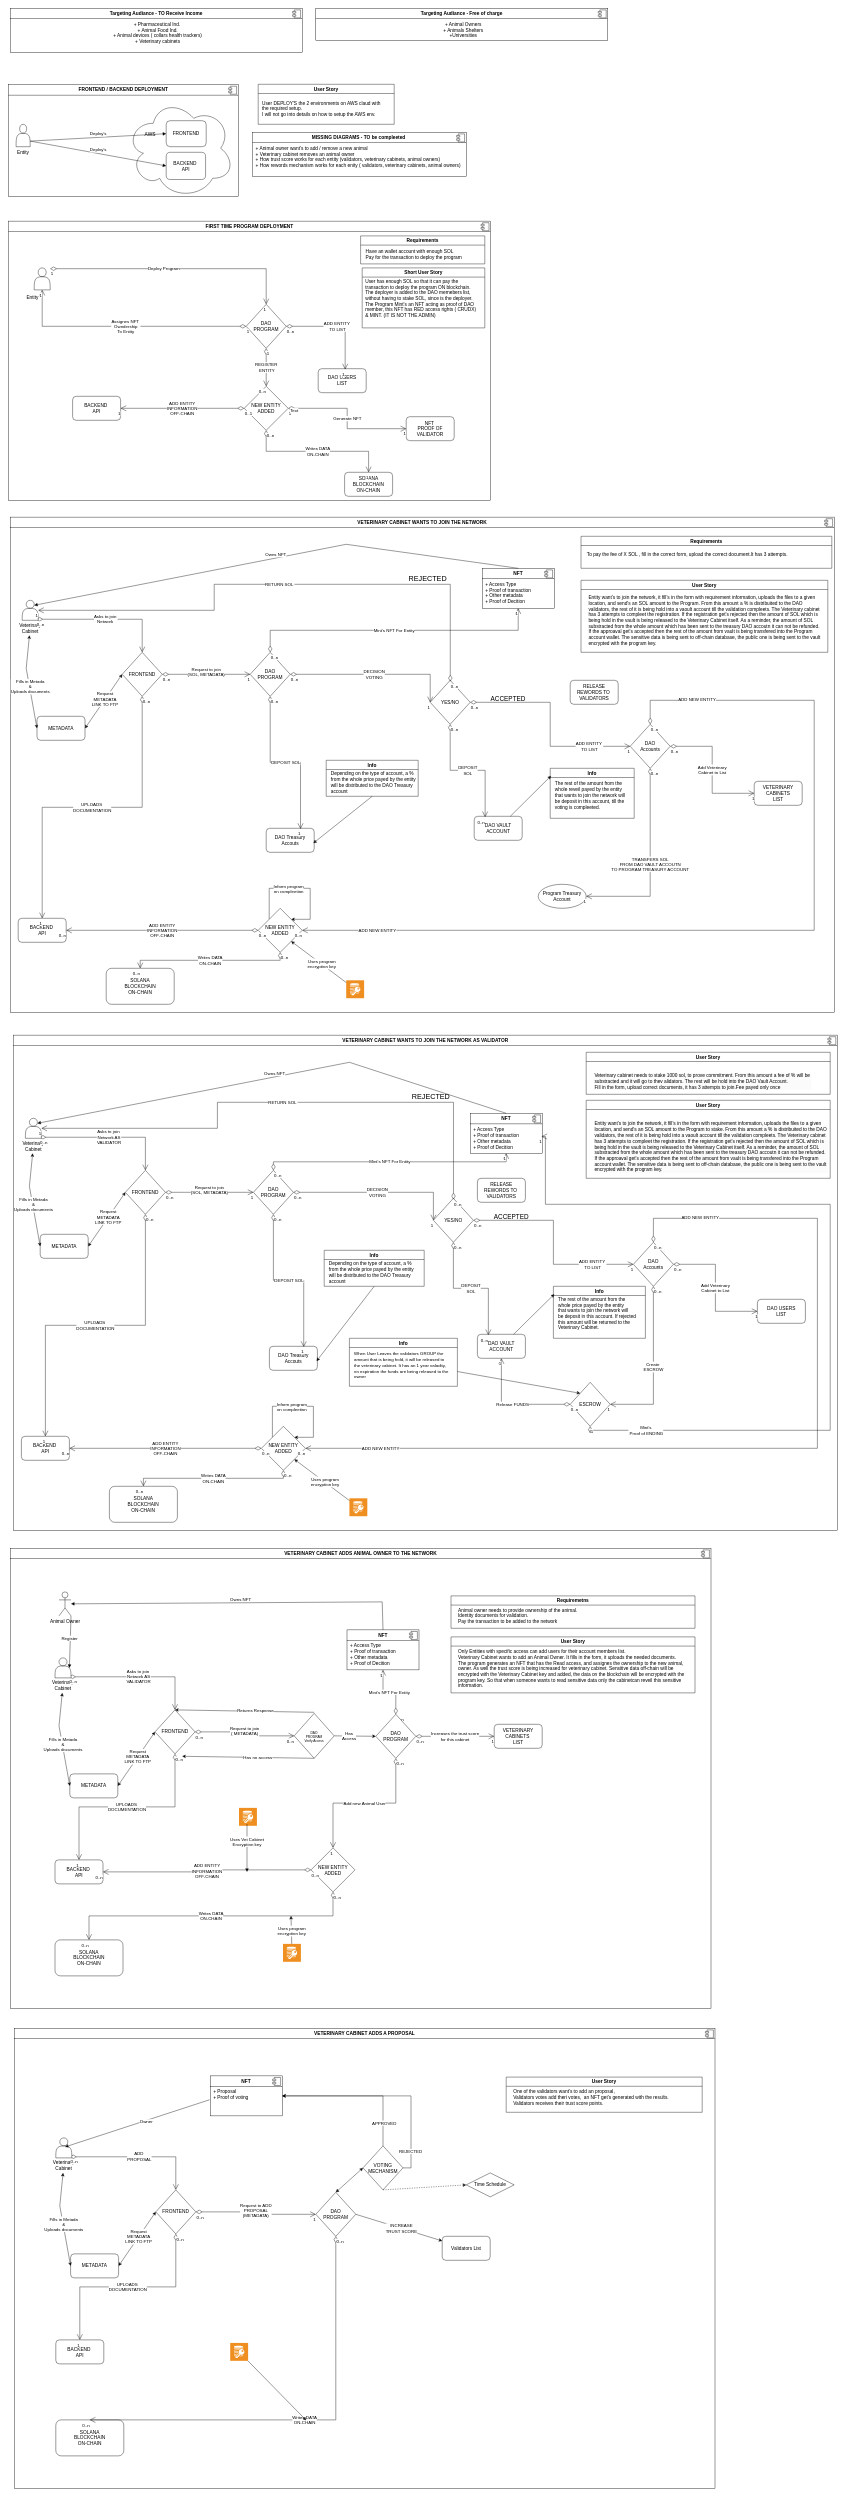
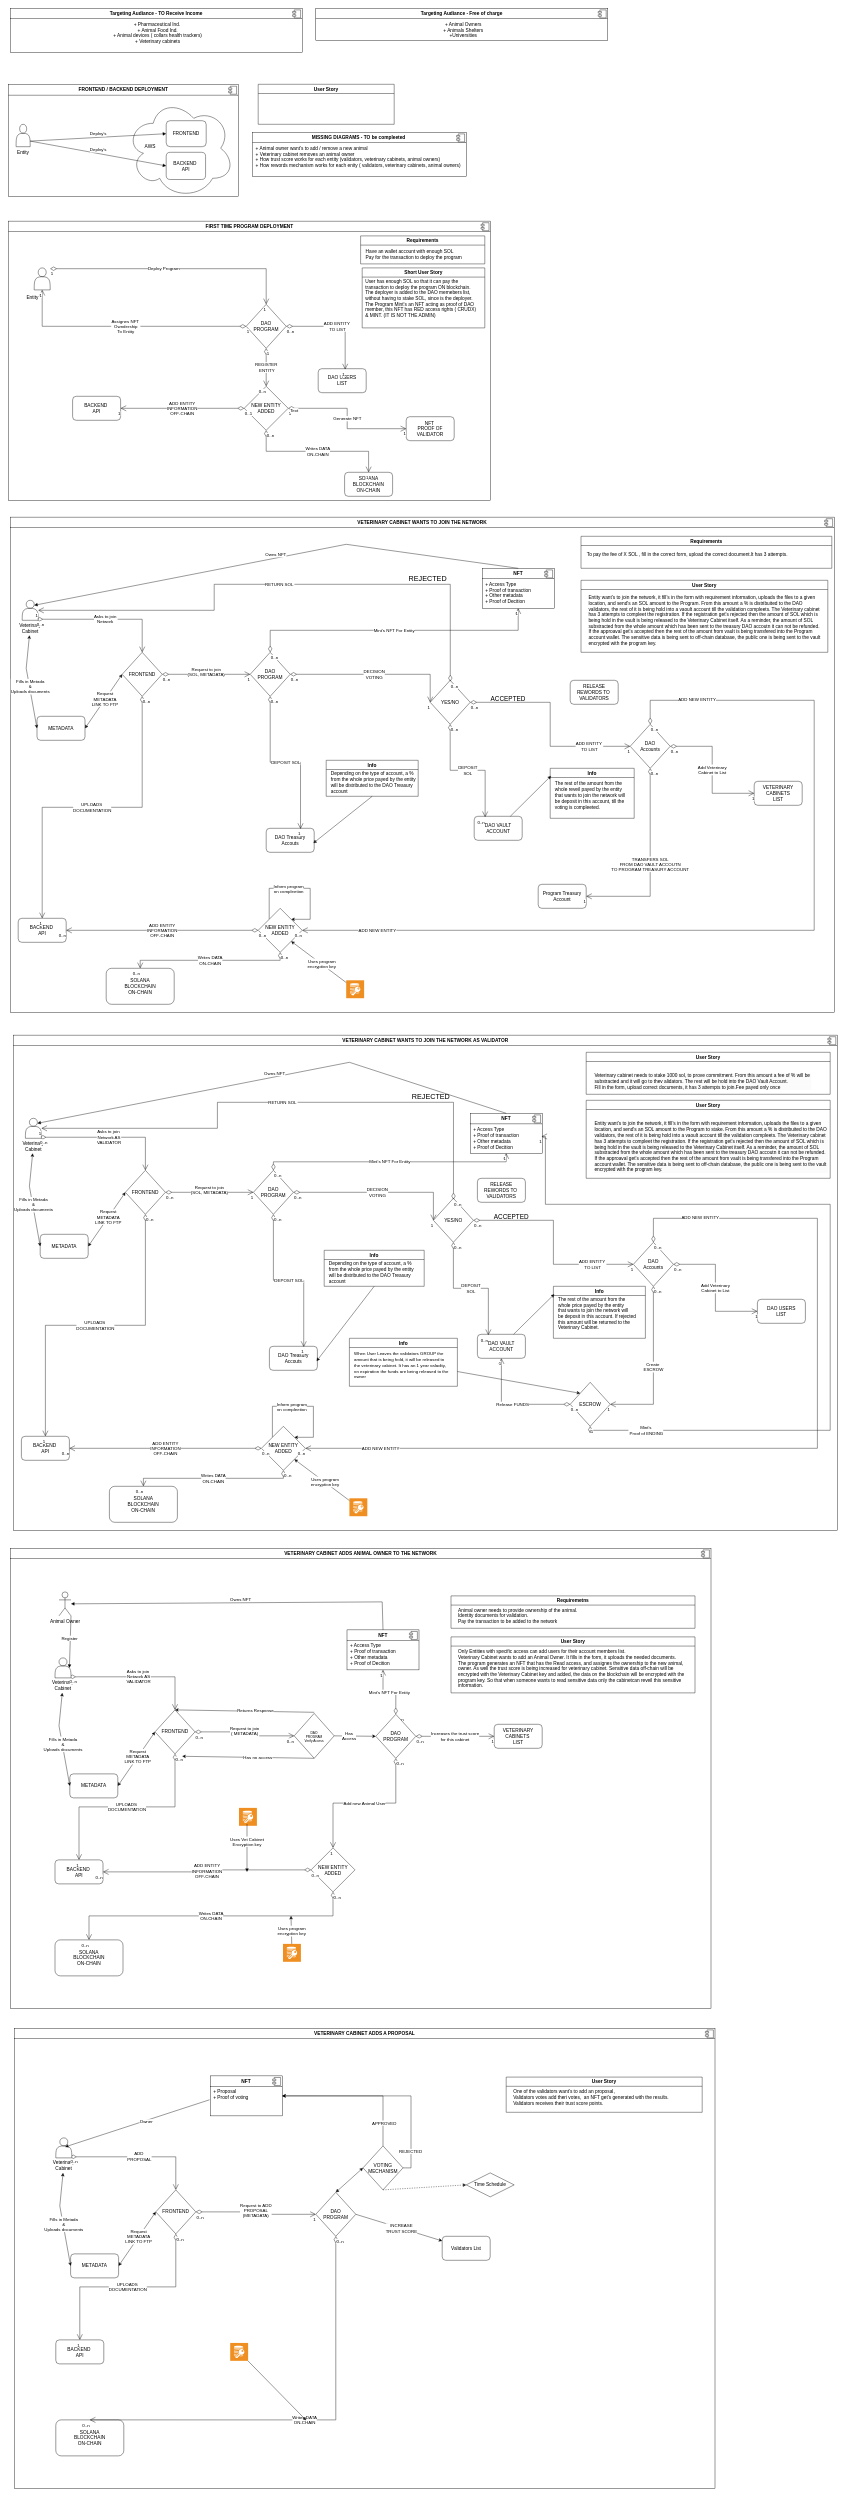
node "User DEPLOY'S the 2 environments on AWS claud with the required setup. I will not go into details on how to setup the AWS env.": removed
node "AWS": moved (150, 134) -> (150, 146)
node "Program Treasury Account": shape ellipse -> rounded rectangle
